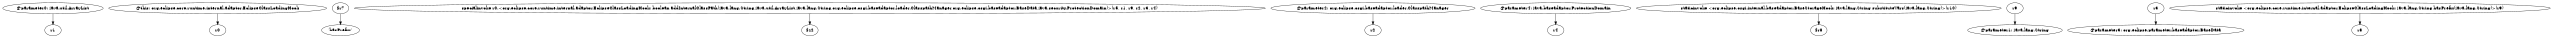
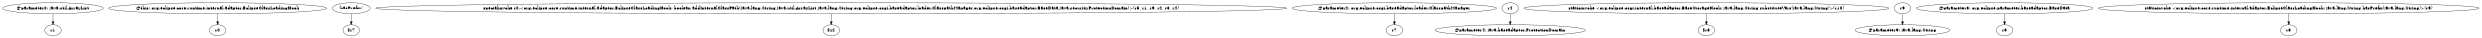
edge "$r7" -> "'hasPrefix:'": reversed
edge "@parameter4: java.baseadaptor.ProtectionDomain" -> "r4": reversed
edge "r3" -> "@parameter3: org.eclipse.parameter.baseadaptor.BaseData": reversed
node "r2": label "r2" -> "r7"
node "@parameter1: java.lang.String": label "@parameter1: java.lang.String" -> "@parameter9: java.lang.String"
